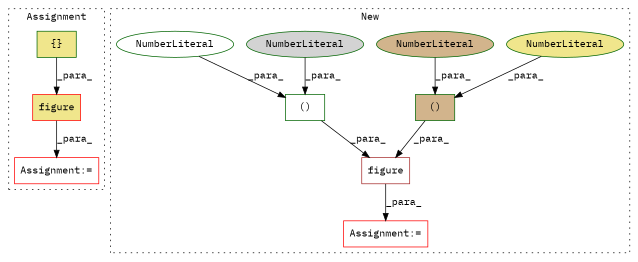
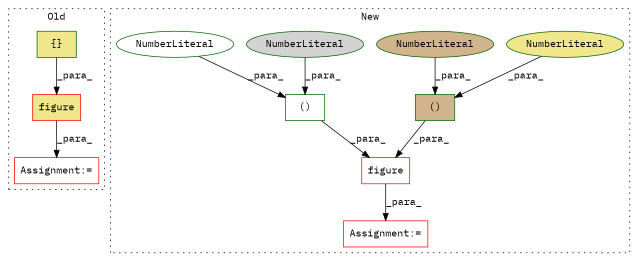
cluster "Assignment": label "Assignment" -> "Old"
